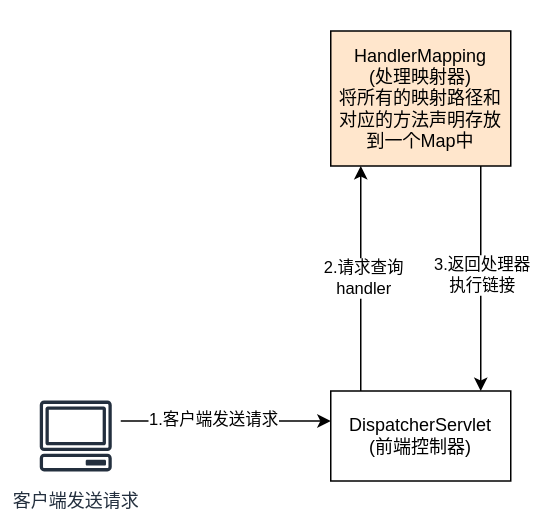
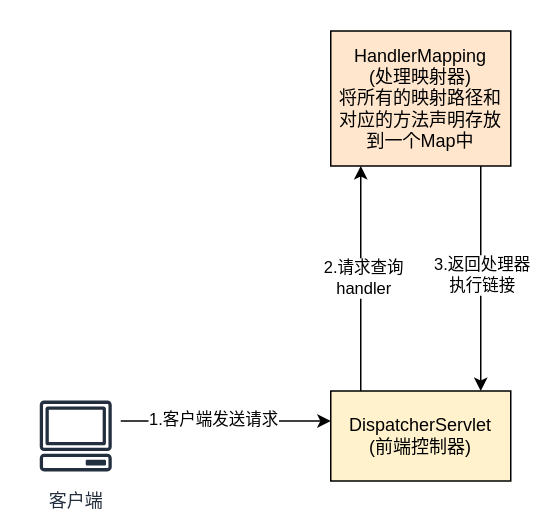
node "DispatcherServlet (前端控制器)": fillcolor #ffffff -> #fff2cc
node "客户端发送请求": label "客户端发送请求" -> "客户端"
